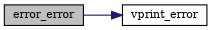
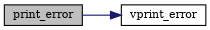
node "error_error": label "error_error" -> "print_error"
